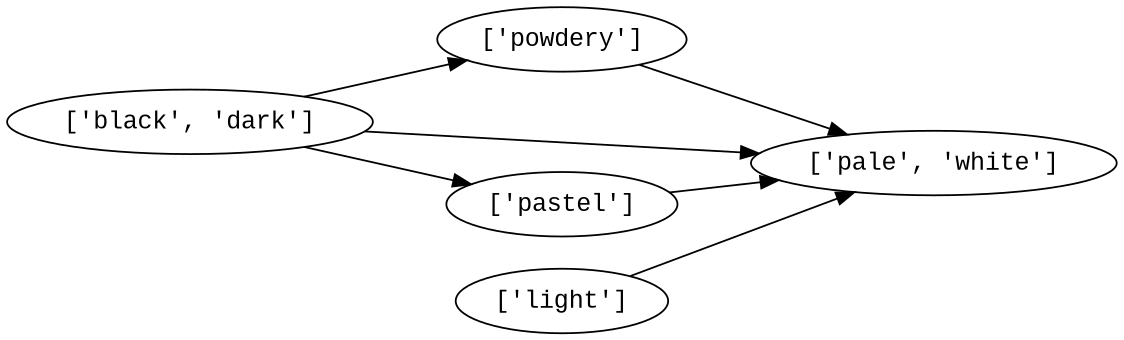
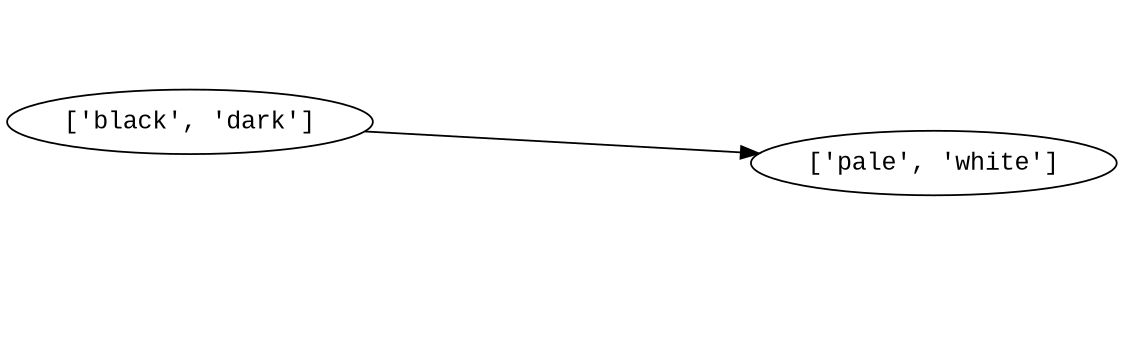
node "['powdery']": removed
node "['pastel']": removed
node "['light']": removed
